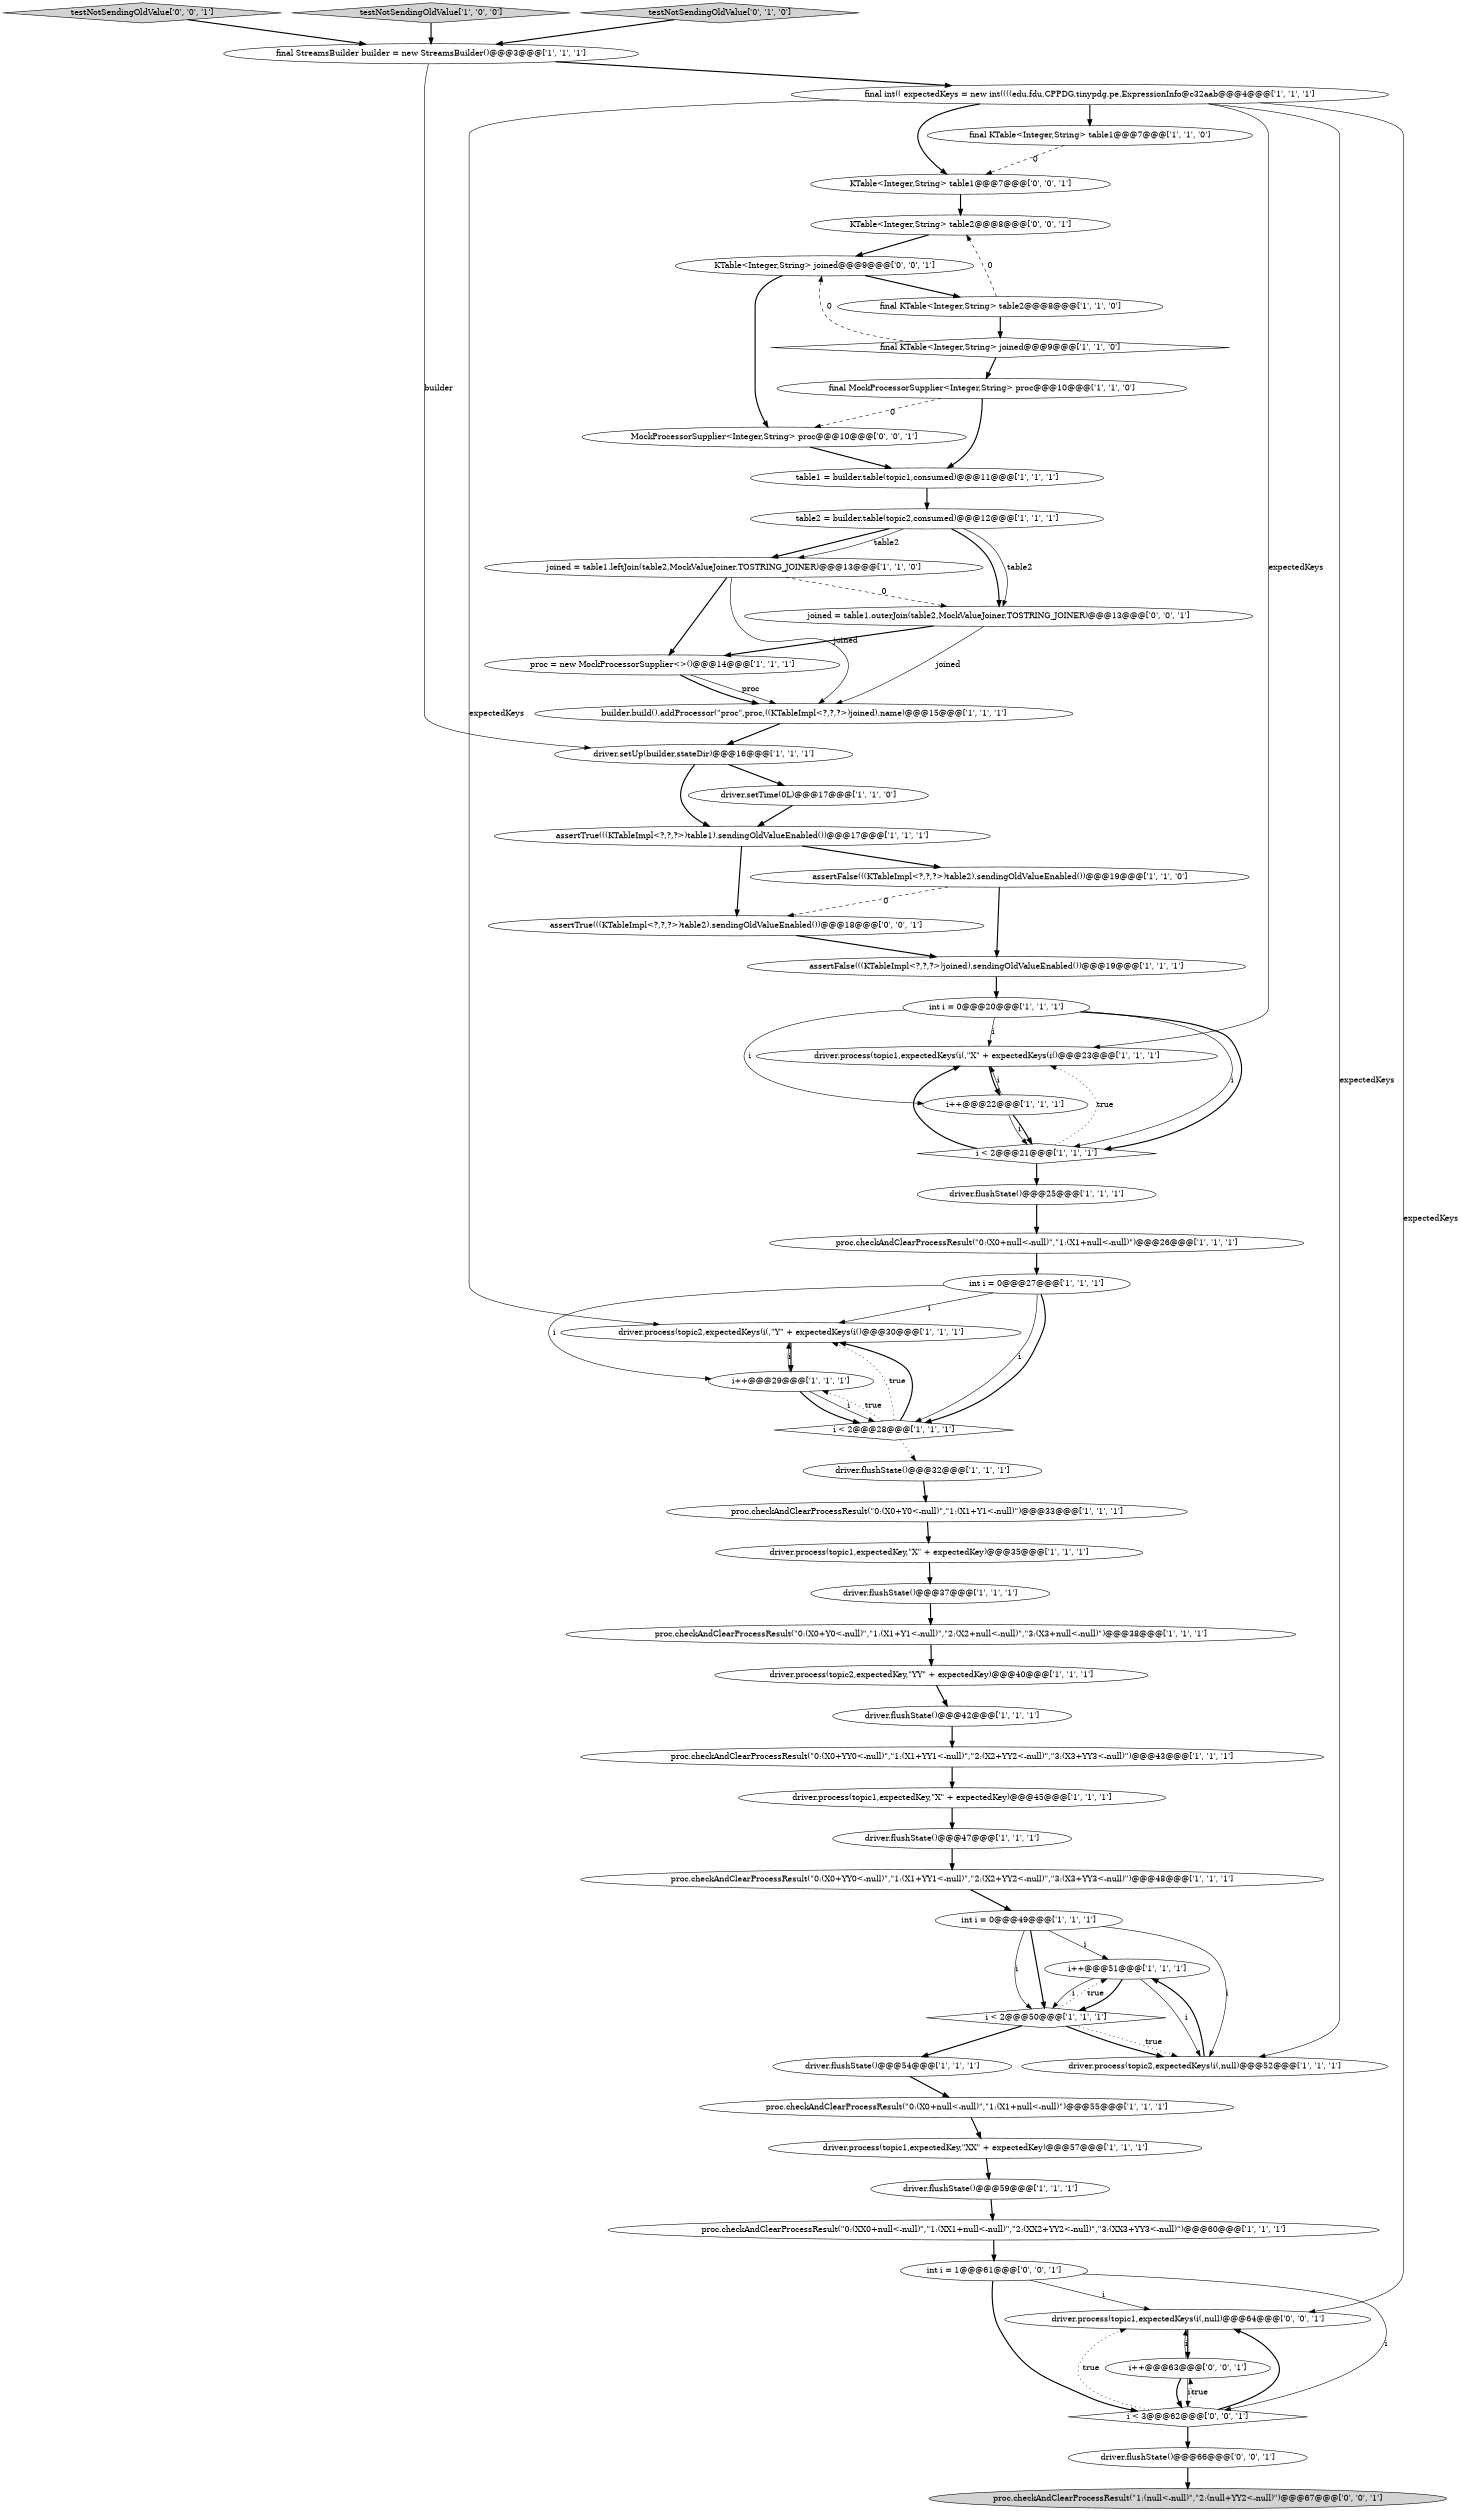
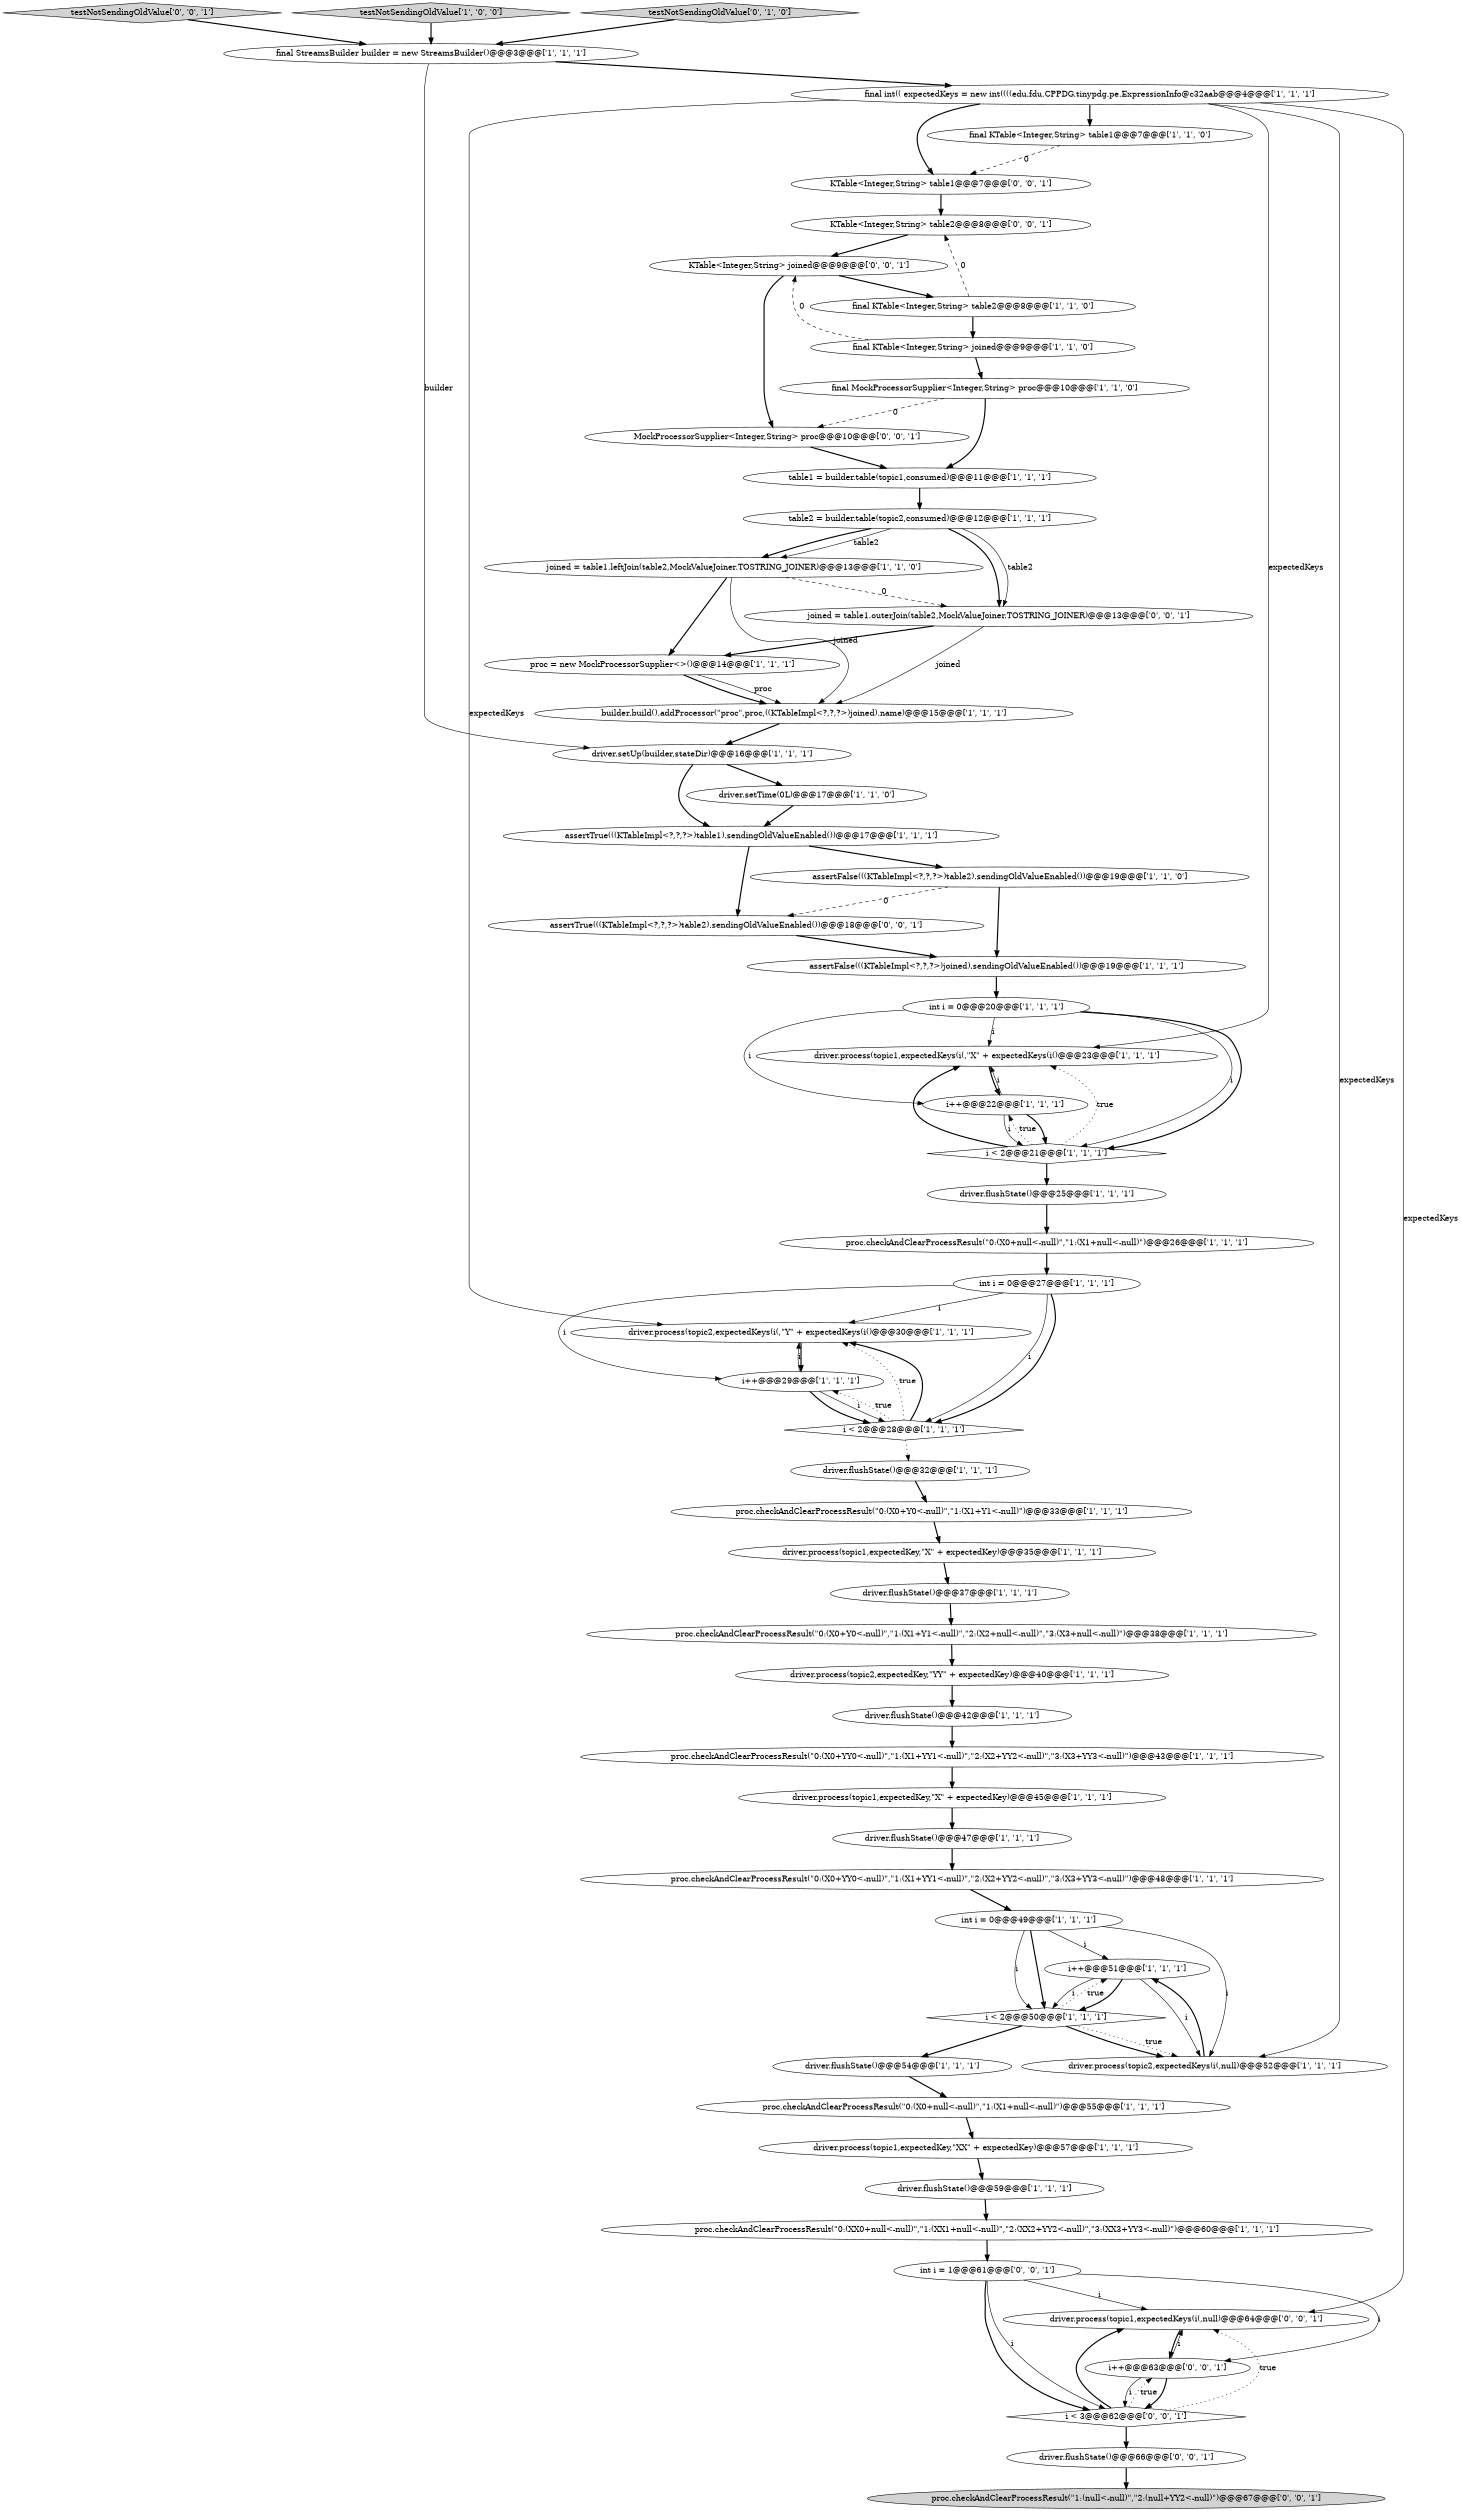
node "final KTable<Integer,String> joined@@@9@@@['1', '1', '0']": shape diamond -> ellipse
edge "i < 2@@@21@@@['1', '1', '1']" -> "i++@@@22@@@['1', '1', '1']": added, label "true"
edge "int i = 1@@@61@@@['0', '0', '1']" -> "i++@@@63@@@['0', '0', '1']": added, label "i"
